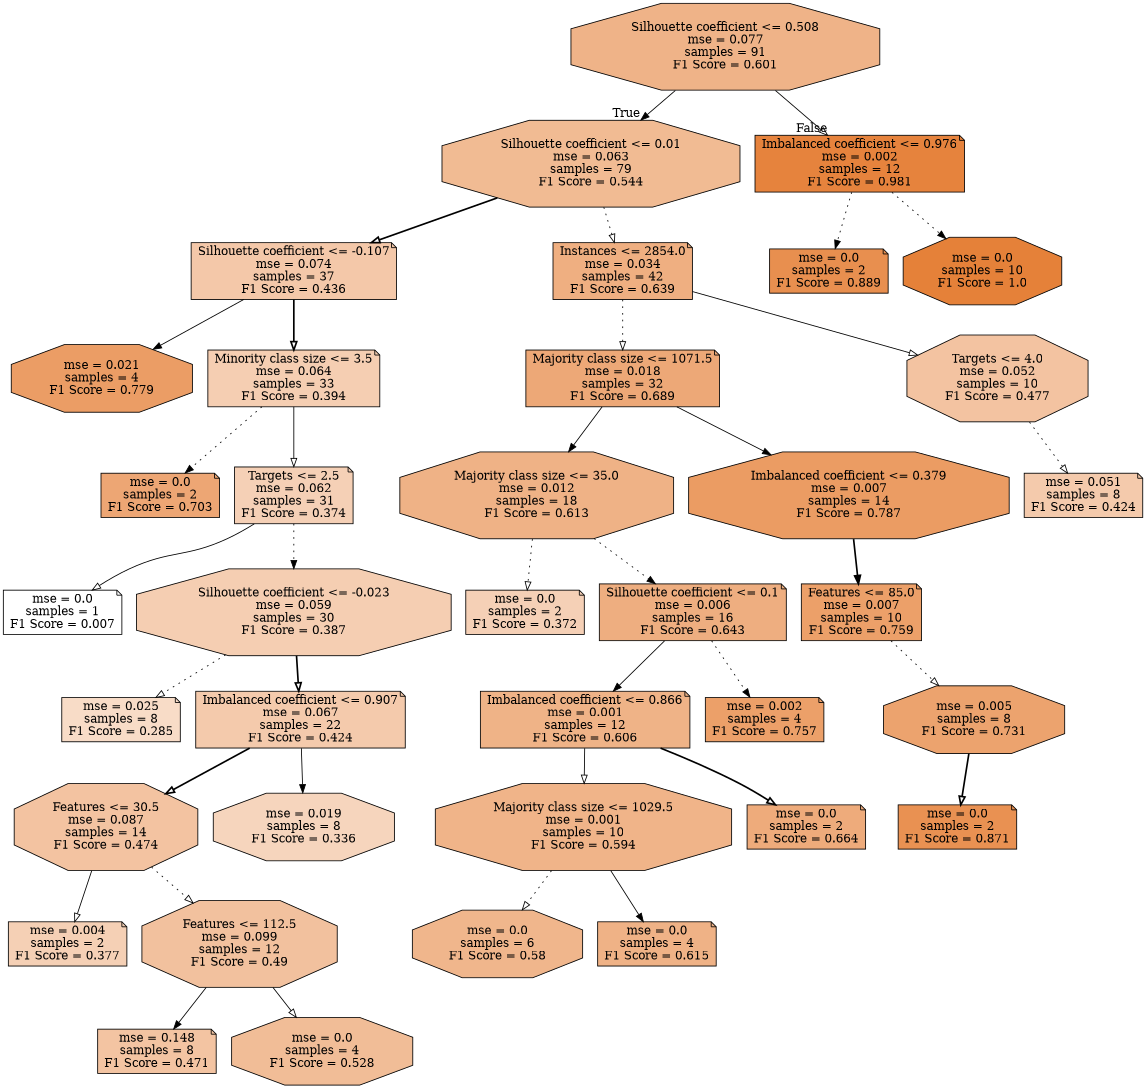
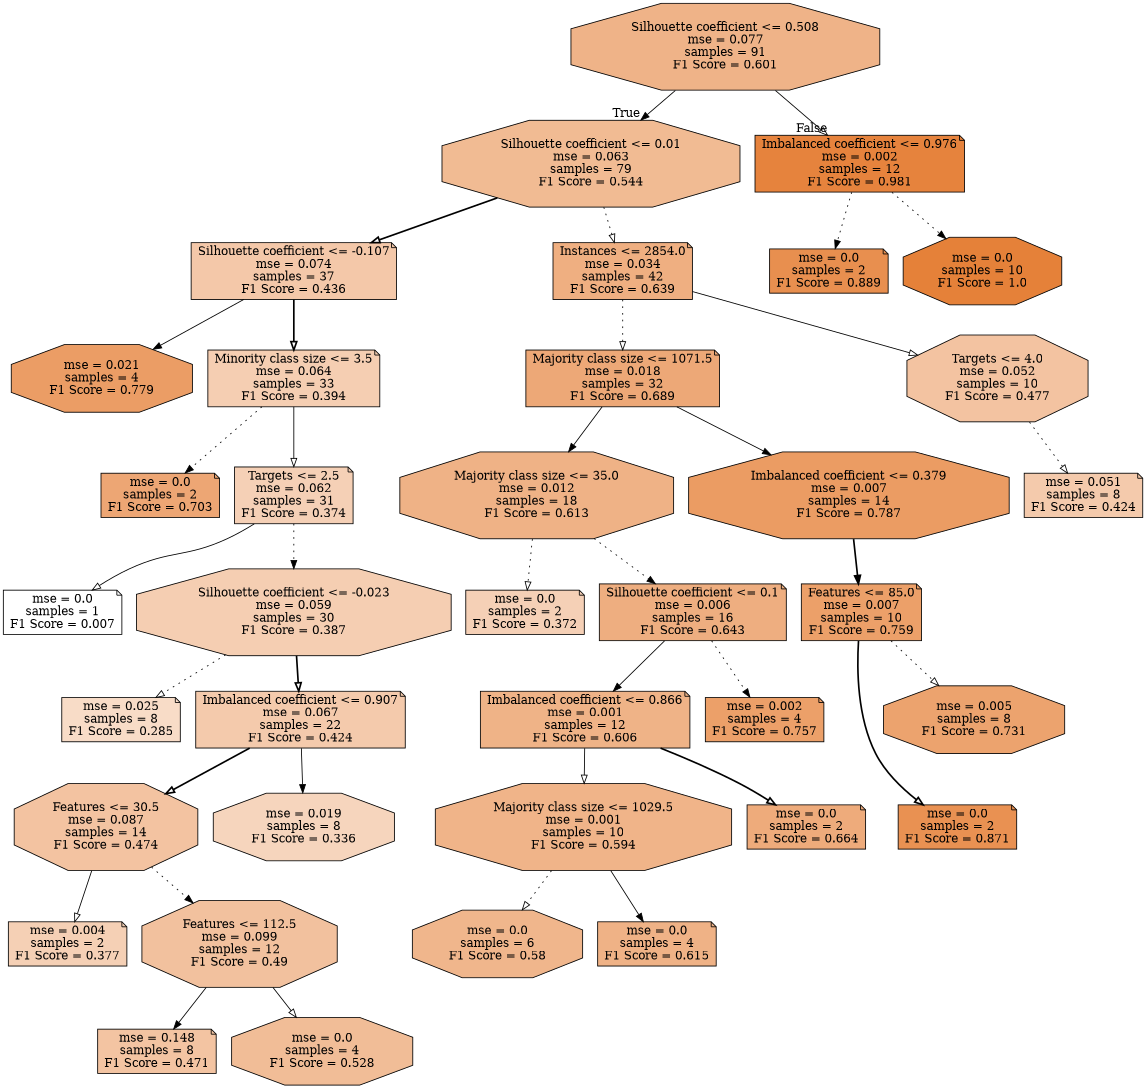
edge "mse = 0.005 samples = 8 F1 Score = 0.731" -> "mse = 0.0 samples = 2 F1 Score = 0.871": now "Features <= 85.0 mse = 0.007 samples = 10 F1 Score = 0.759" -> "mse = 0.0 samples = 2 F1 Score = 0.871"
edge "Features <= 30.5 mse = 0.087 samples = 14 F1 Score = 0.474" -> "Features <= 112.5 mse = 0.099 samples = 12 F1 Score = 0.49": arrowhead onormal -> normal
